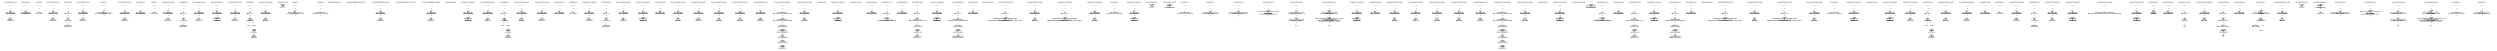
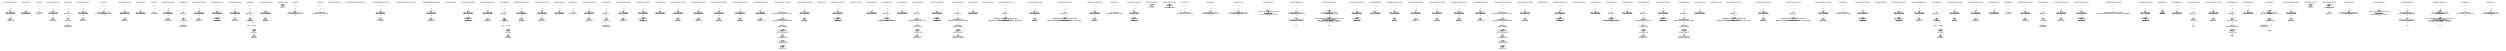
node "buggy_20.sol_RampInstantEthPool_bug_txorigin20(address)": added
